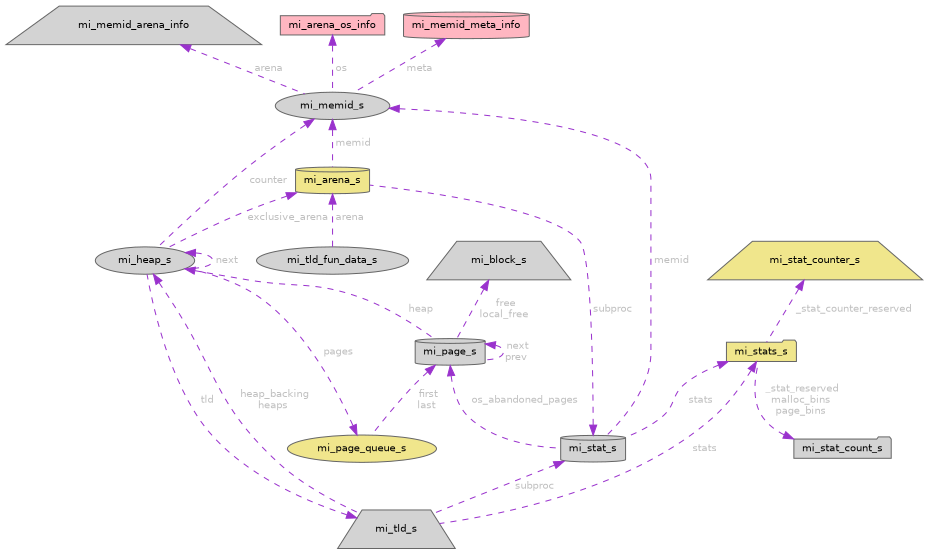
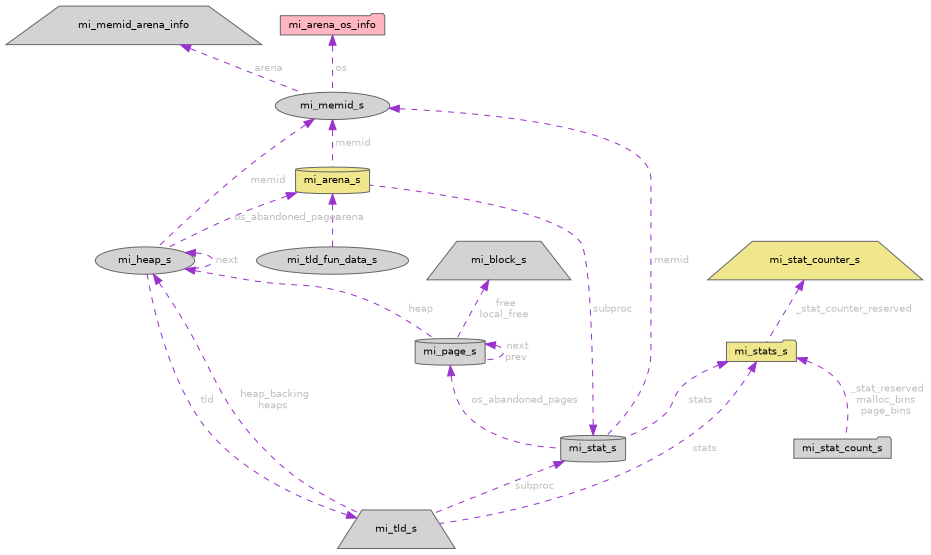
node "mi_memid_meta_info": removed
edge "mi_heap_s" -> "mi_memid_s": label " counter" -> " memid"
edge "mi_heap_s" -> "mi_arena_s": label " exclusive_arena" -> " os_abandoned_pages"
edge "mi_stats_s" -> "mi_stat_count_s": reversed
node "mi_page_queue_s": removed
